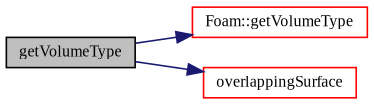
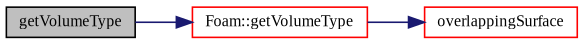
edge "getVolumeType" -> "overlappingSurface": now "Foam::getVolumeType" -> "overlappingSurface"
